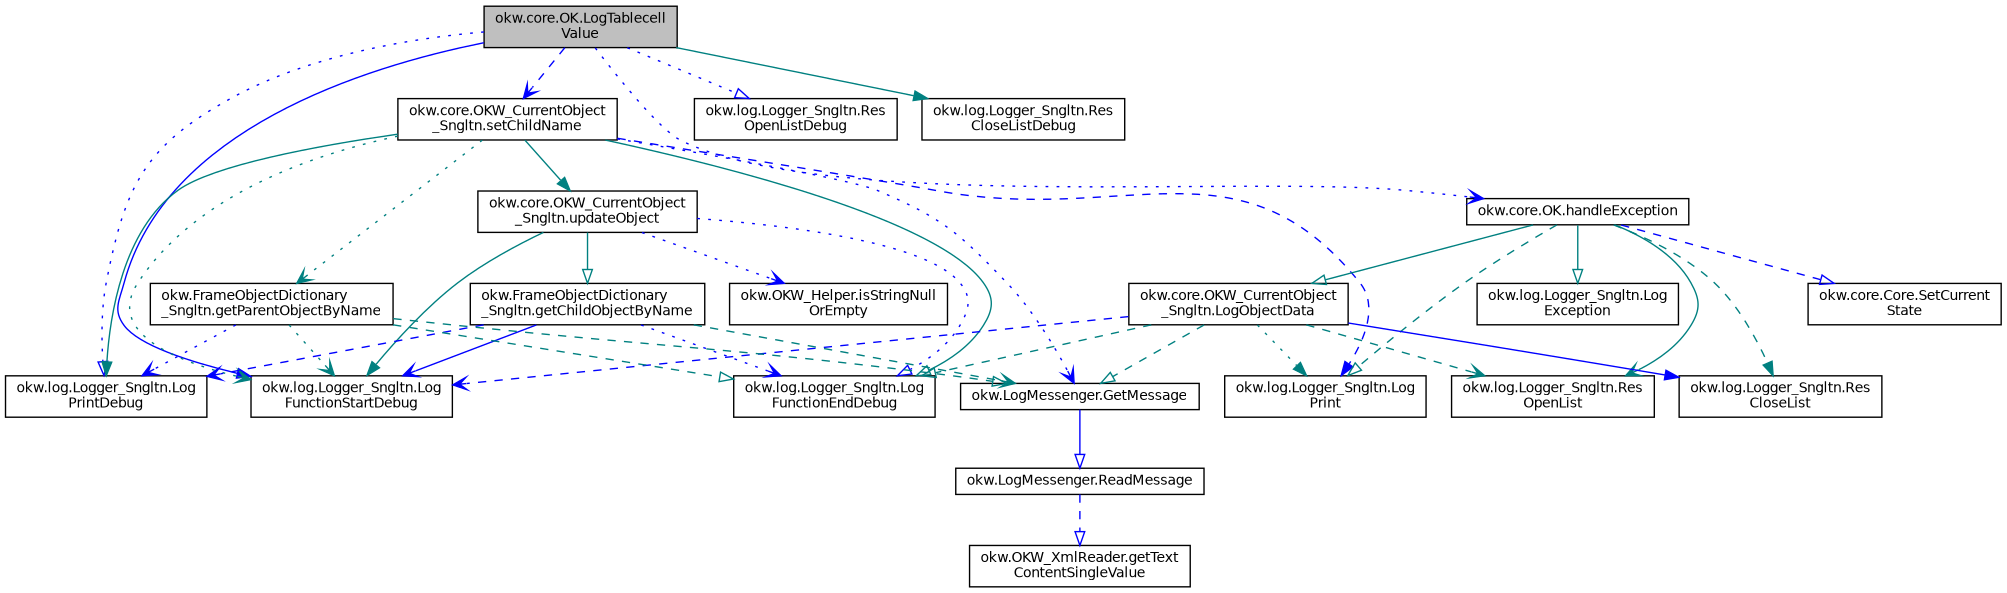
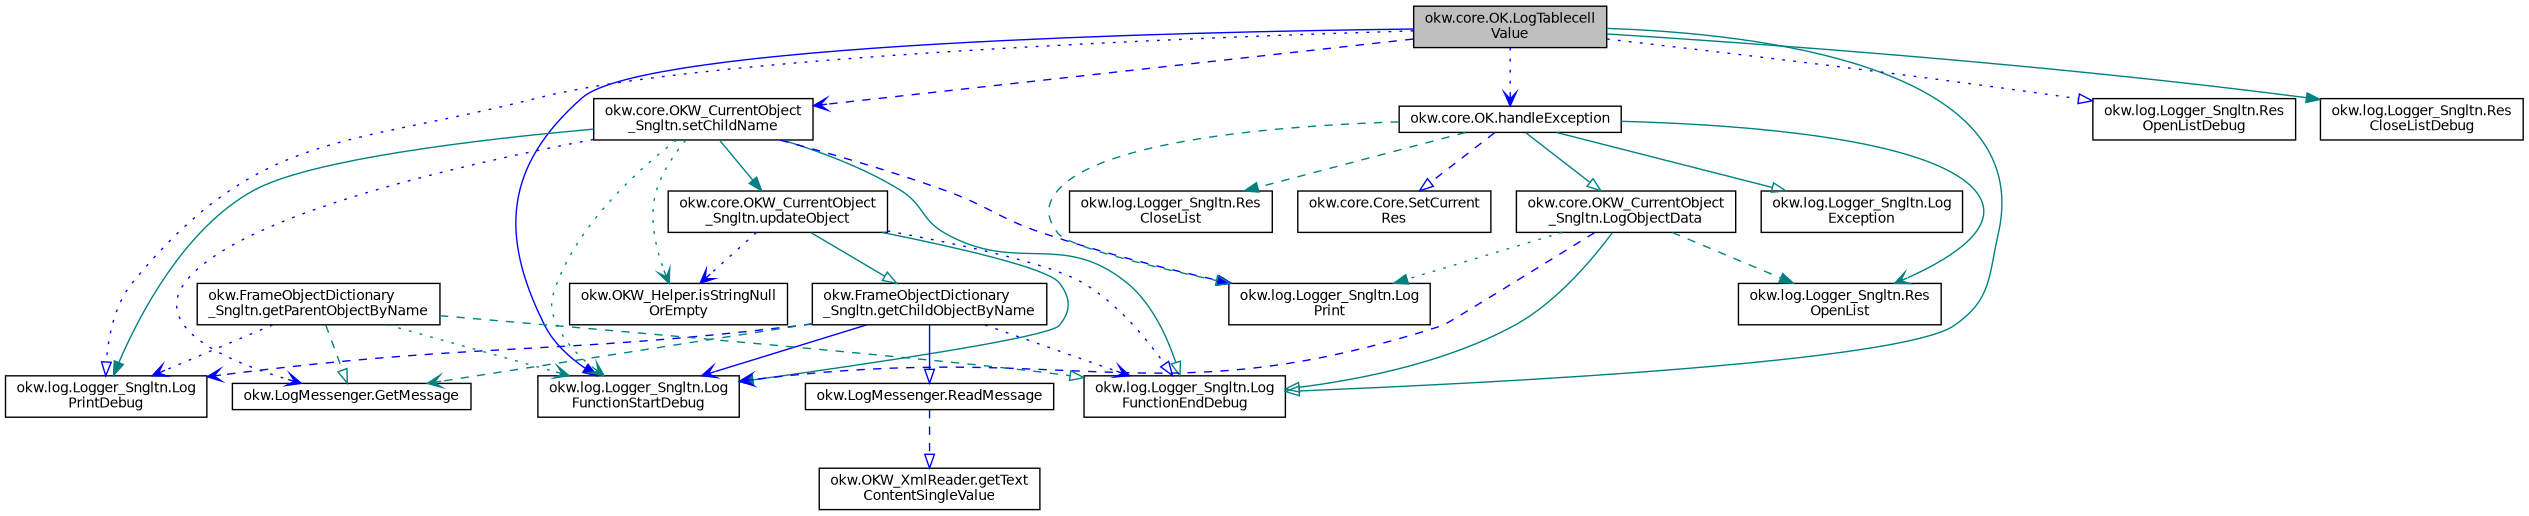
edge "okw.core.OKW_CurrentObject _Sngltn.setChildName" -> "okw.FrameObjectDictionary _Sngltn.getParentObjectByName": now "okw.core.OKW_CurrentObject _Sngltn.setChildName" -> "okw.OKW_Helper.isStringNull OrEmpty"
node "okw.core.Core.SetCurrent State": label "okw.core.Core.SetCurrent State" -> "okw.core.Core.SetCurrent Res"
edge "okw.core.OK.LogTablecell Value" -> "okw.log.Logger_Sngltn.Log FunctionEndDebug": added
edge "okw.core.OKW_CurrentObject _Sngltn.LogObjectData" -> "okw.log.Logger_Sngltn.Log FunctionEndDebug": style dashed -> solid
edge "okw.core.OKW_CurrentObject _Sngltn.LogObjectData" -> "okw.log.Logger_Sngltn.Res CloseList": removed
edge "okw.core.OKW_CurrentObject _Sngltn.LogObjectData" -> "okw.log.Logger_Sngltn.Res OpenList": arrowhead vee -> normal
edge "okw.core.OKW_CurrentObject _Sngltn.LogObjectData" -> "okw.LogMessenger.GetMessage": removed
edge "okw.LogMessenger.GetMessage" -> "okw.LogMessenger.ReadMessage": now "okw.FrameObjectDictionary _Sngltn.getChildObjectByName" -> "okw.LogMessenger.ReadMessage"
